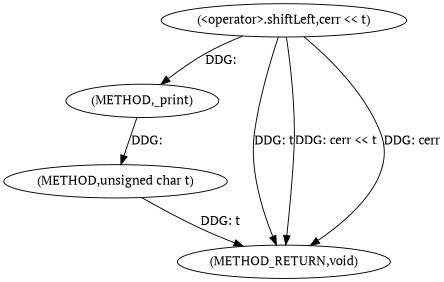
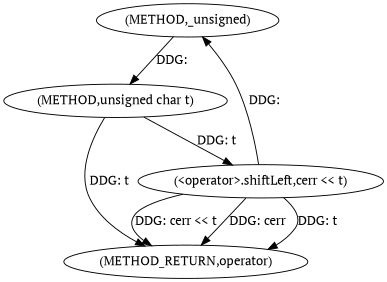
node "(METHOD,_print)": label "(METHOD,_print)" -> "(METHOD,_unsigned)"
edge "(METHOD,unsigned char t)" -> "(<operator>.shiftLeft,cerr << t)": added, label "DDG: t"
node "(METHOD_RETURN,void)": label "(METHOD_RETURN,void)" -> "(METHOD_RETURN,operator)"
